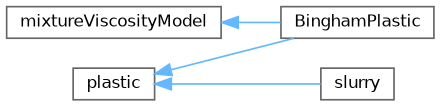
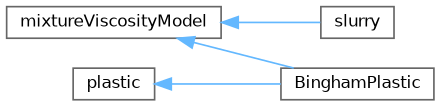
edge "slurry" -> "plastic": now "slurry" -> "mixtureViscosityModel"
